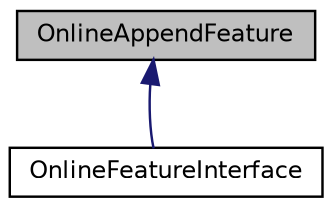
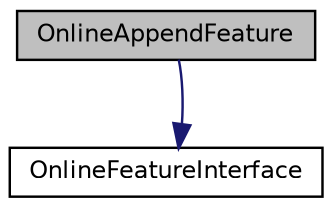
edge "OnlineFeatureInterface" -> "OnlineAppendFeature": reversed
